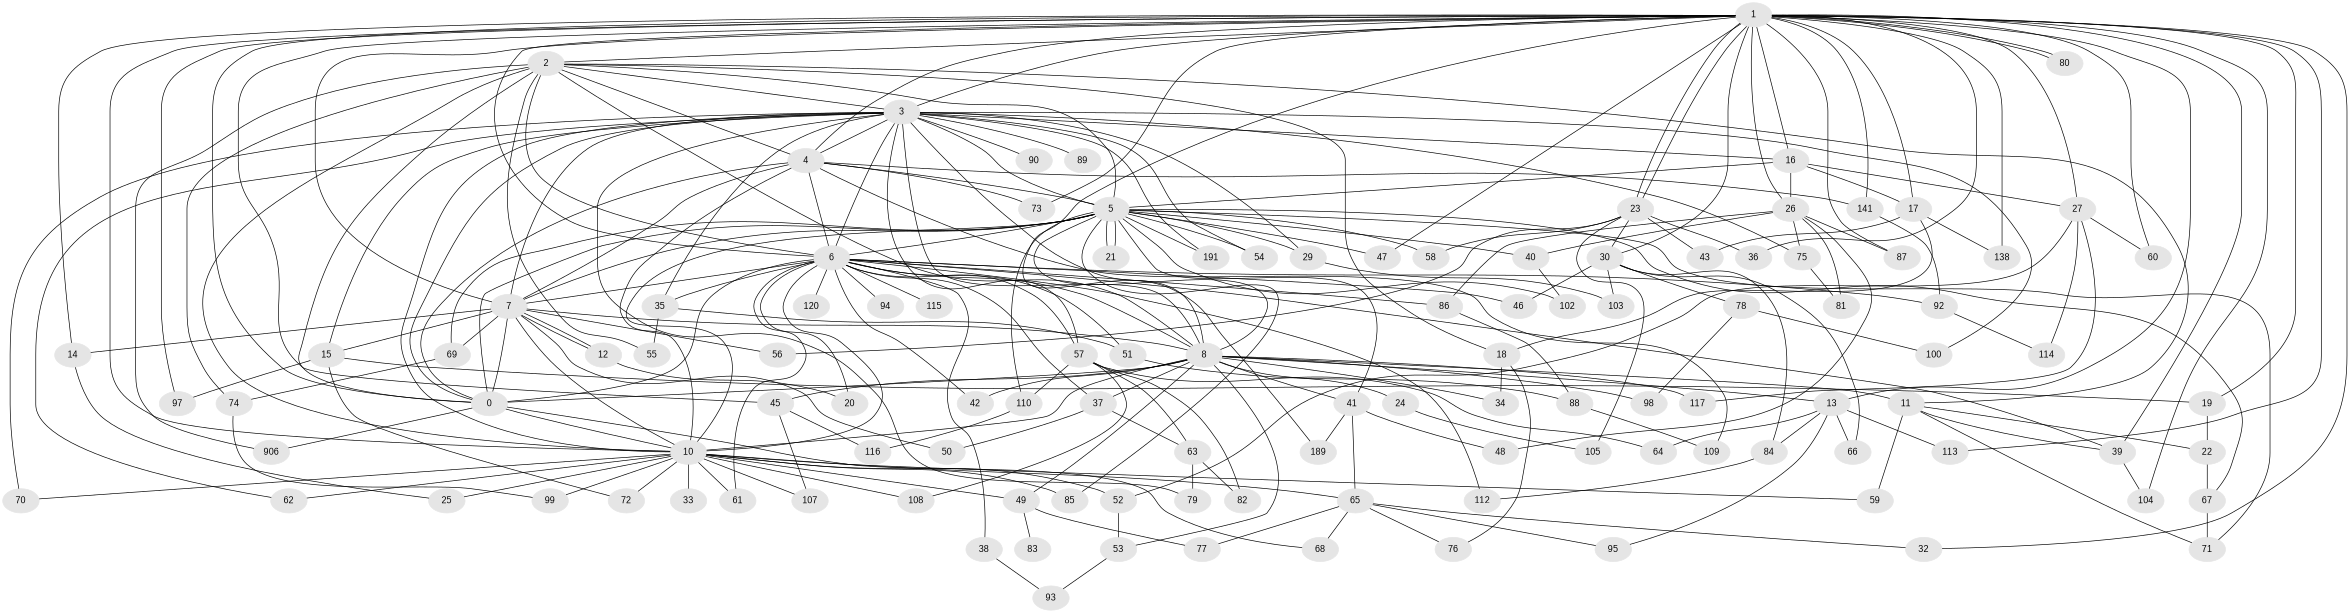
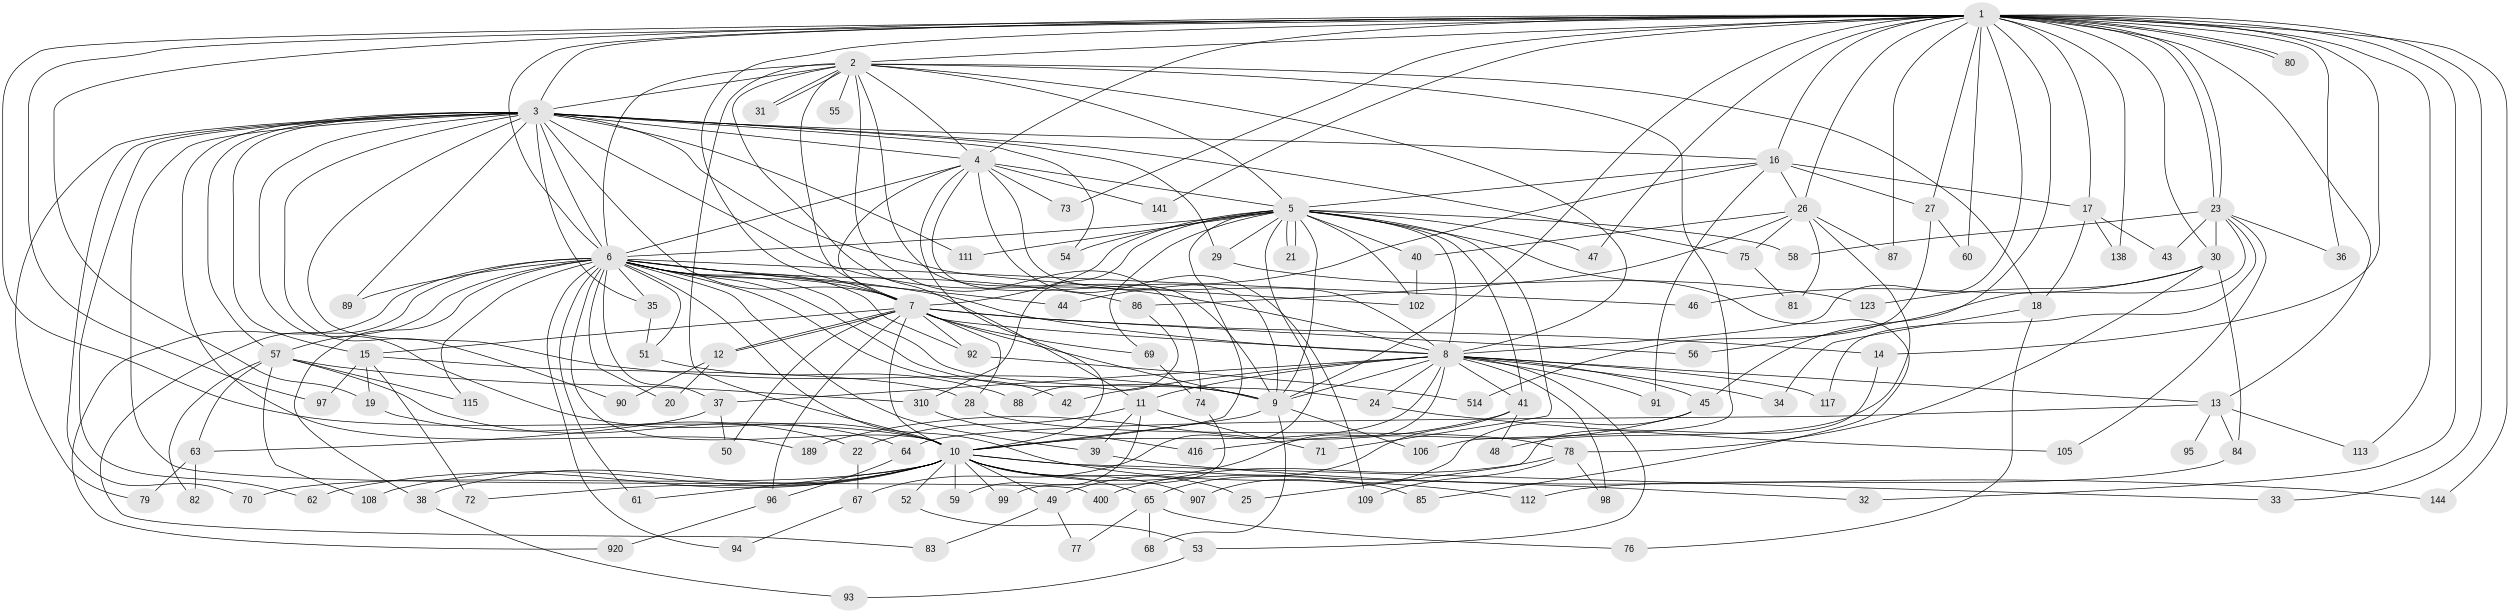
edge "1" -- "39": now "1" -- "33"
node "31": added
edge "3" -- "5": now "3" -- "102"
edge "2" -- "7": added
edge "141" -- "92": now "7" -- "92"
node "191": label "191" -> "111"
edge "6" -- "89": added
edge "4" -- "8": added
node "120": label "120" -> "920"
node "44": added
node "103": label "103" -> "123"
edge "35" -- "55": removed
edge "27" -- "52": removed
node "100": label "100" -> "400"
node "114": label "114" -> "514"
edge "6" -- "24": added
edge "57" -- "115": added
edge "12" -- "90": added
edge "27" -- "117": now "23" -- "117"
node "0": label "0" -> "9"
node "28": added
node "110": label "110" -> "310"
node "91": added
edge "88" -- "109": now "78" -- "109"
node "906": label "906" -> "106"
node "116": label "116" -> "416"
node "66": removed
edge "10" -- "38": added
node "96": added
node "107": label "107" -> "907"
node "104": label "104" -> "144"
edge "65" -- "95": removed
edge "6" -- "83": added
edge "67" -- "71": now "67" -- "94"
edge "65" -- "32": now "10" -- "32"
